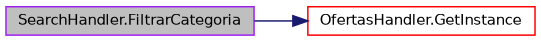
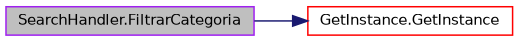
node "OfertasHandler.GetInstance": label "OfertasHandler.GetInstance" -> "GetInstance.GetInstance"
